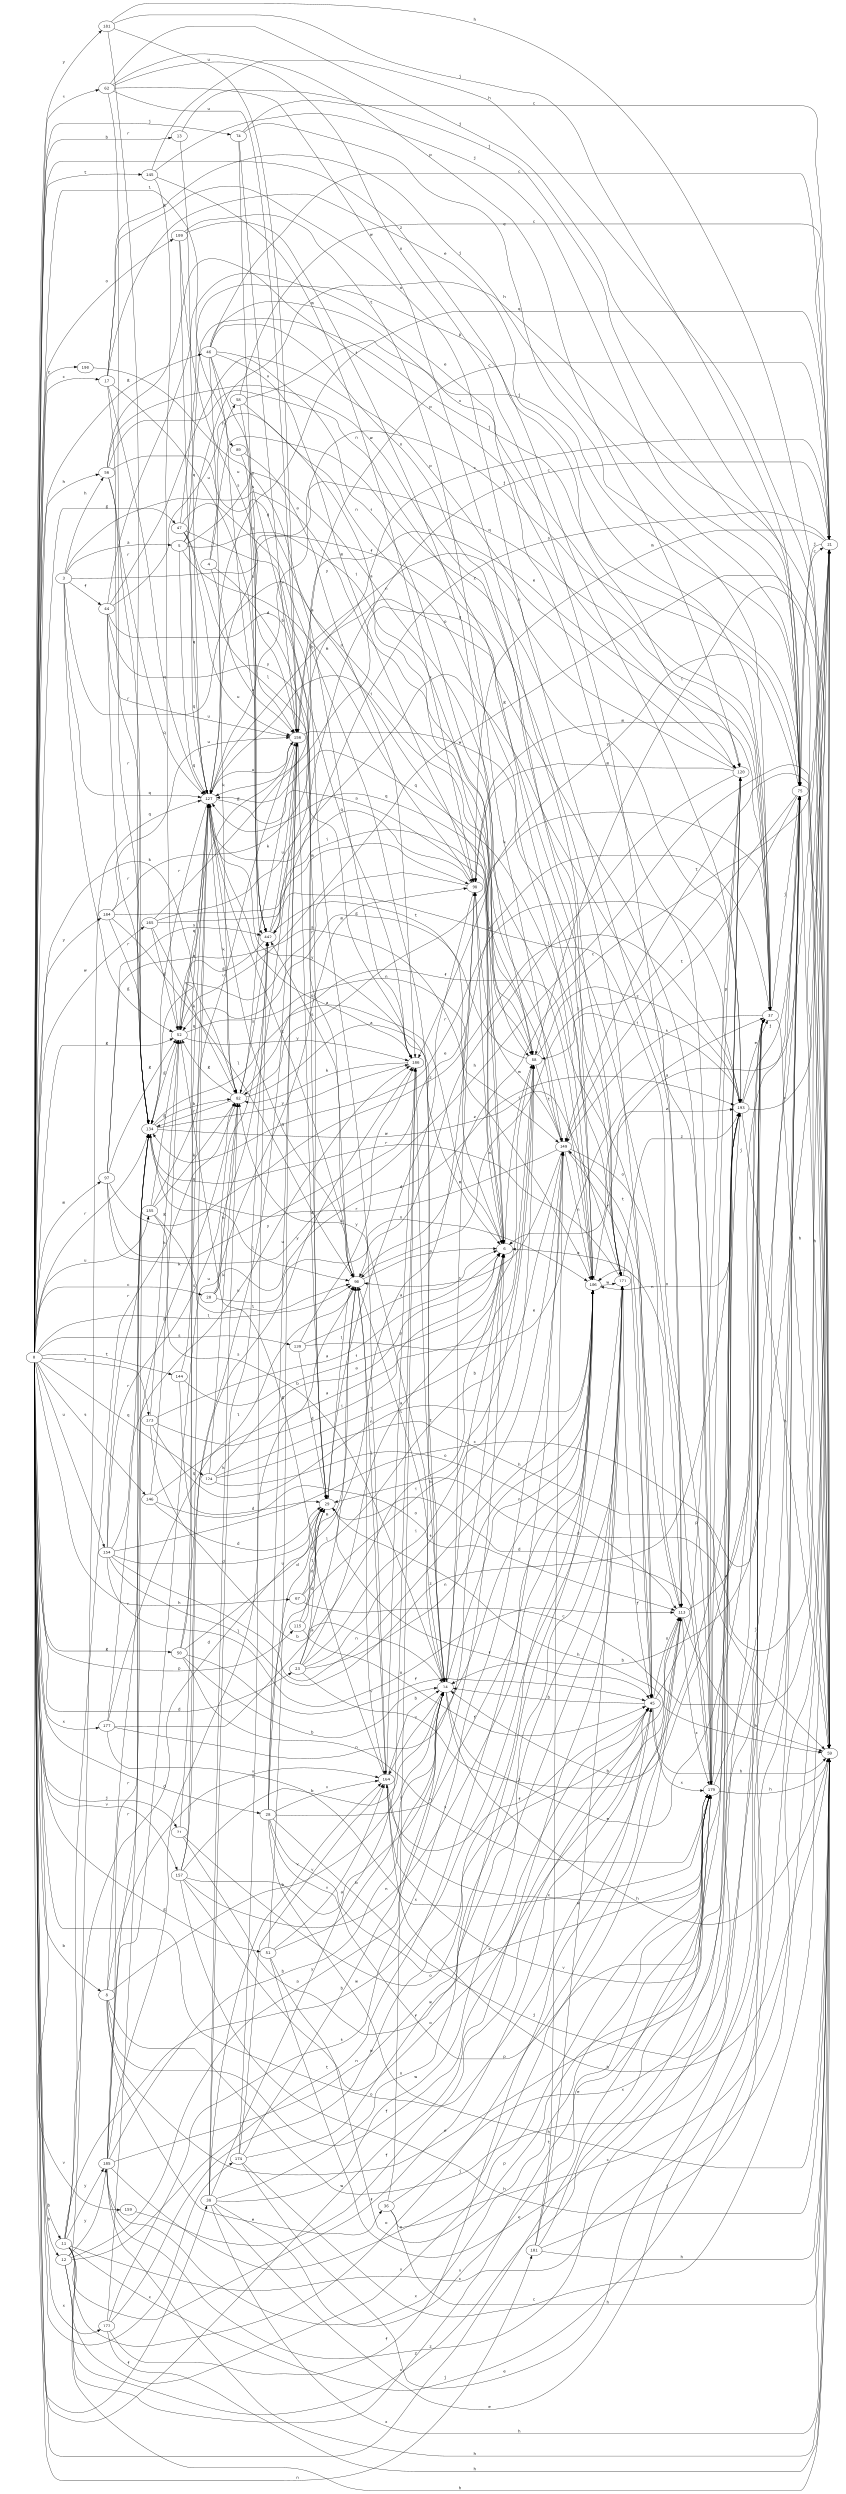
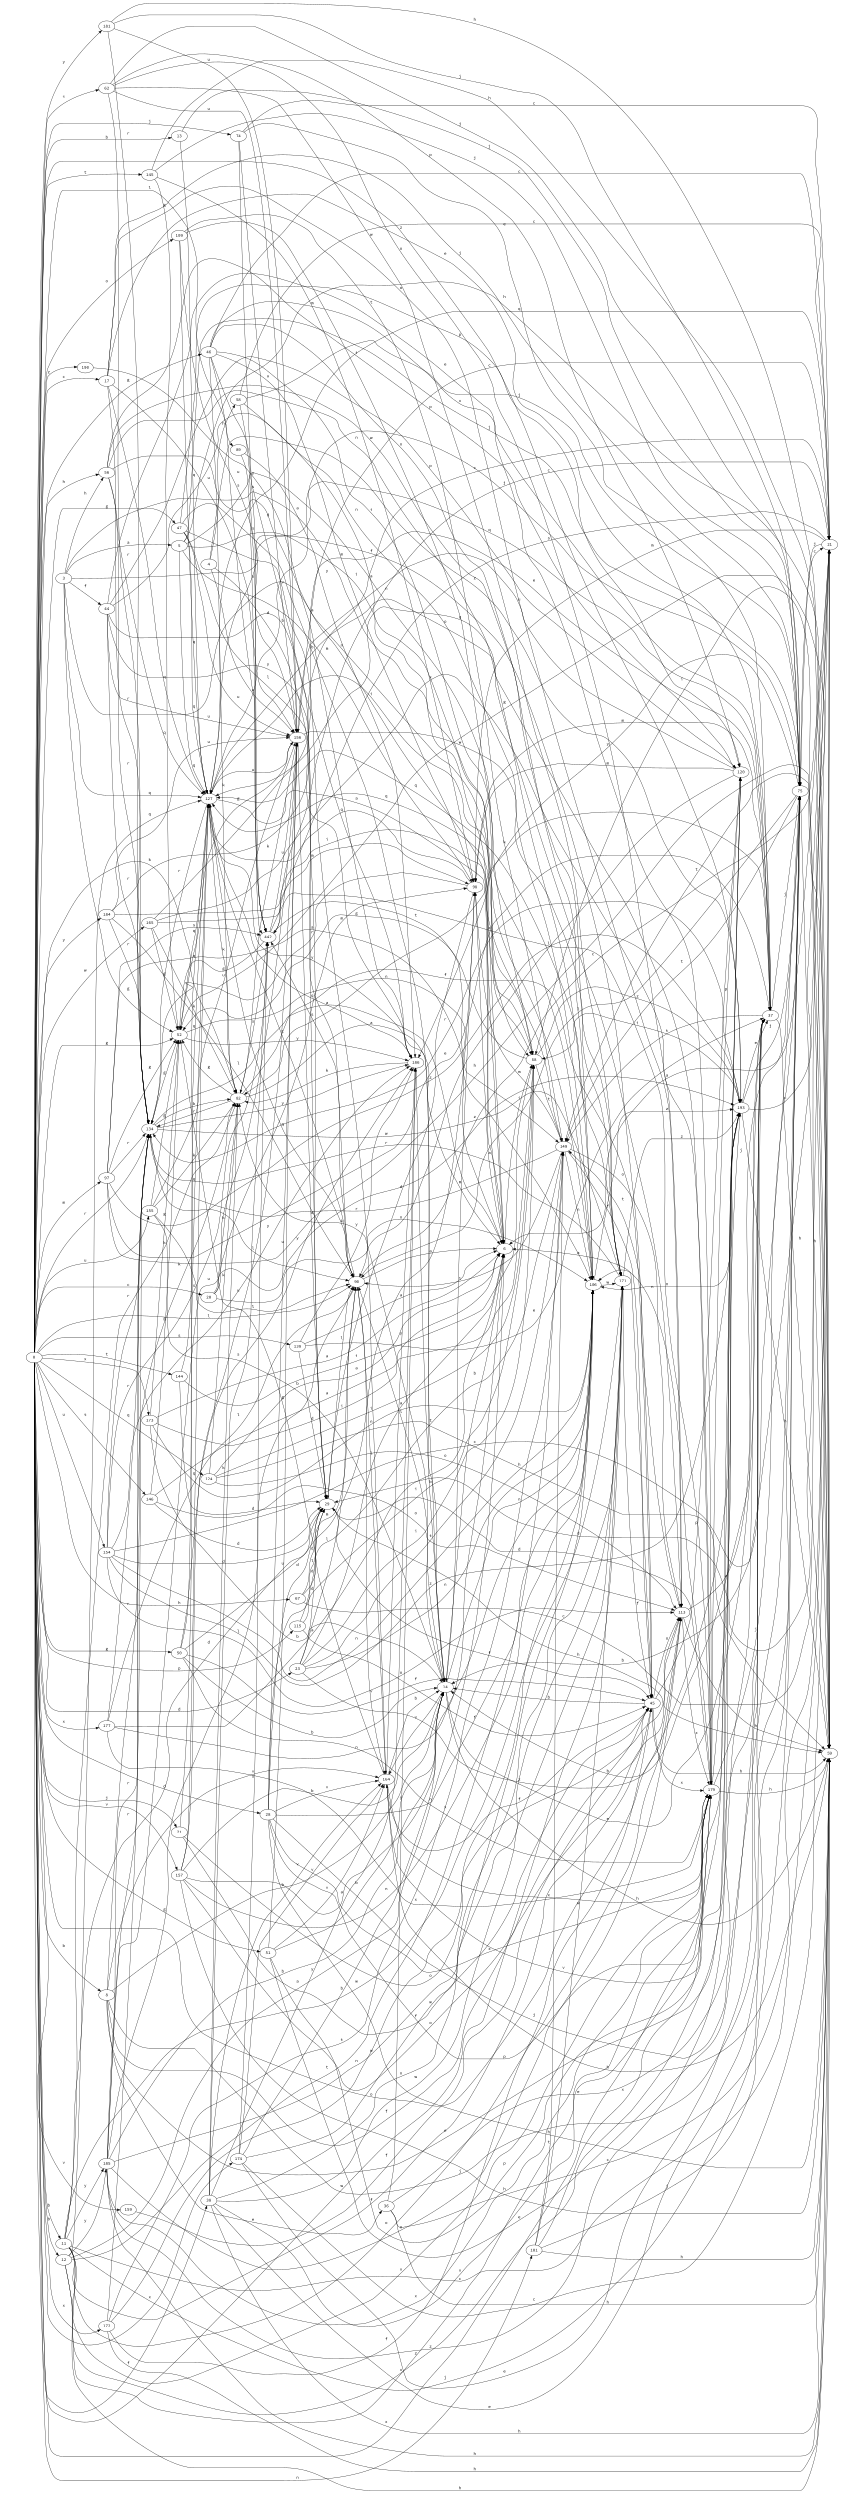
edge "97" -> "134": added, label "r"
